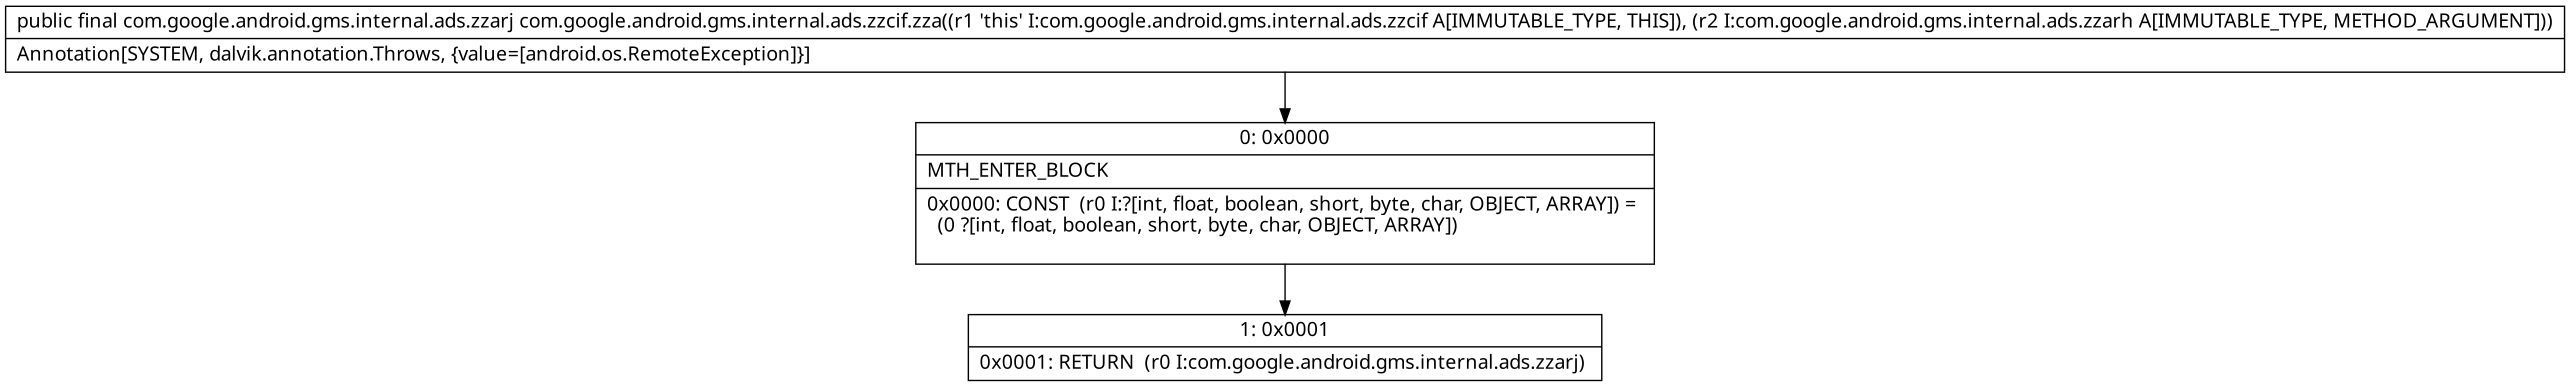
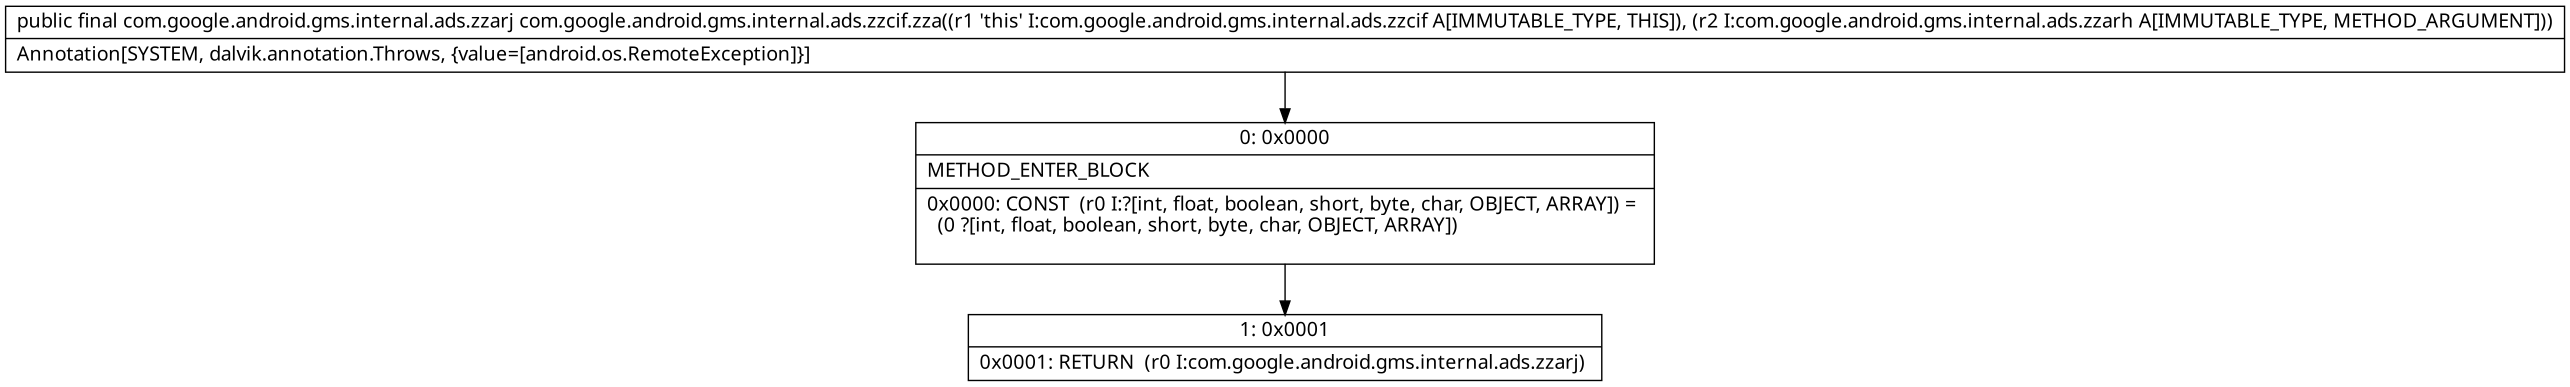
node "0: 0x0000": text "MTH_ENTER_BLOCK" -> "METHOD_ENTER_BLOCK"
